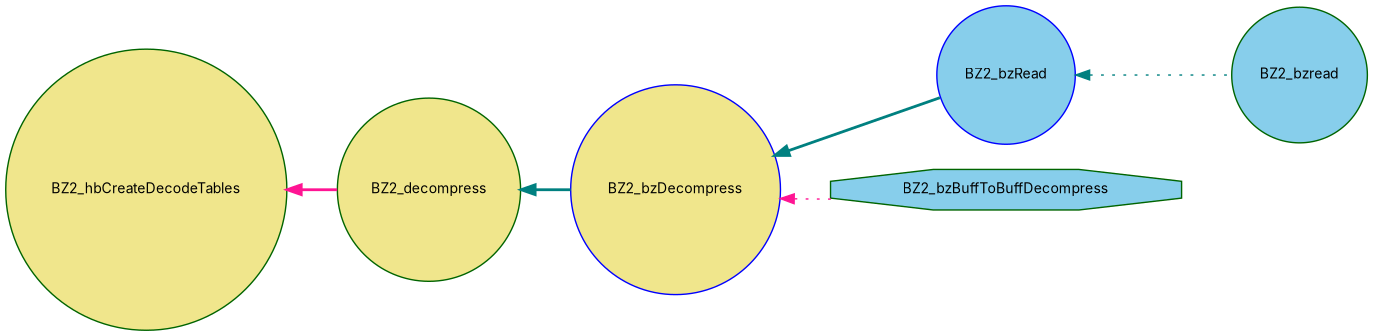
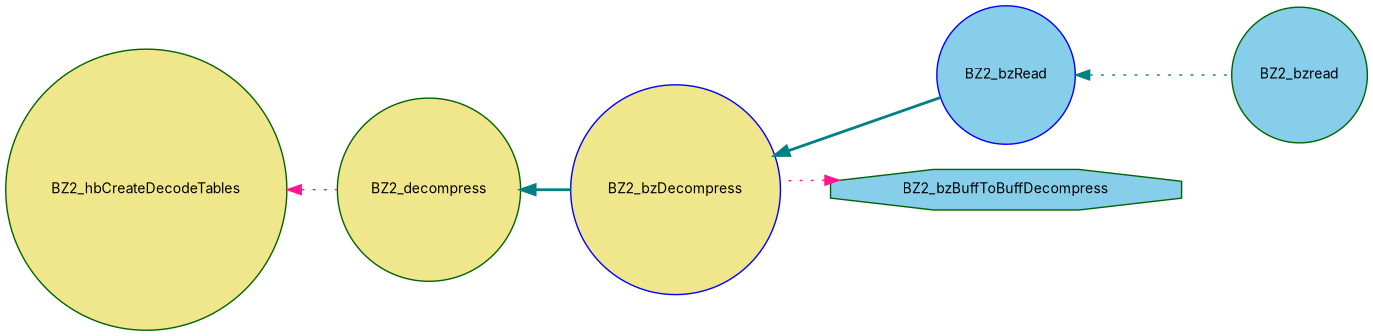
edge "BZ2_decompress" -> "BZ2_hbCreateDecodeTables": style bold -> dotted
edge "BZ2_bzBuffToBuffDecompress" -> "BZ2_bzDecompress": reversed
